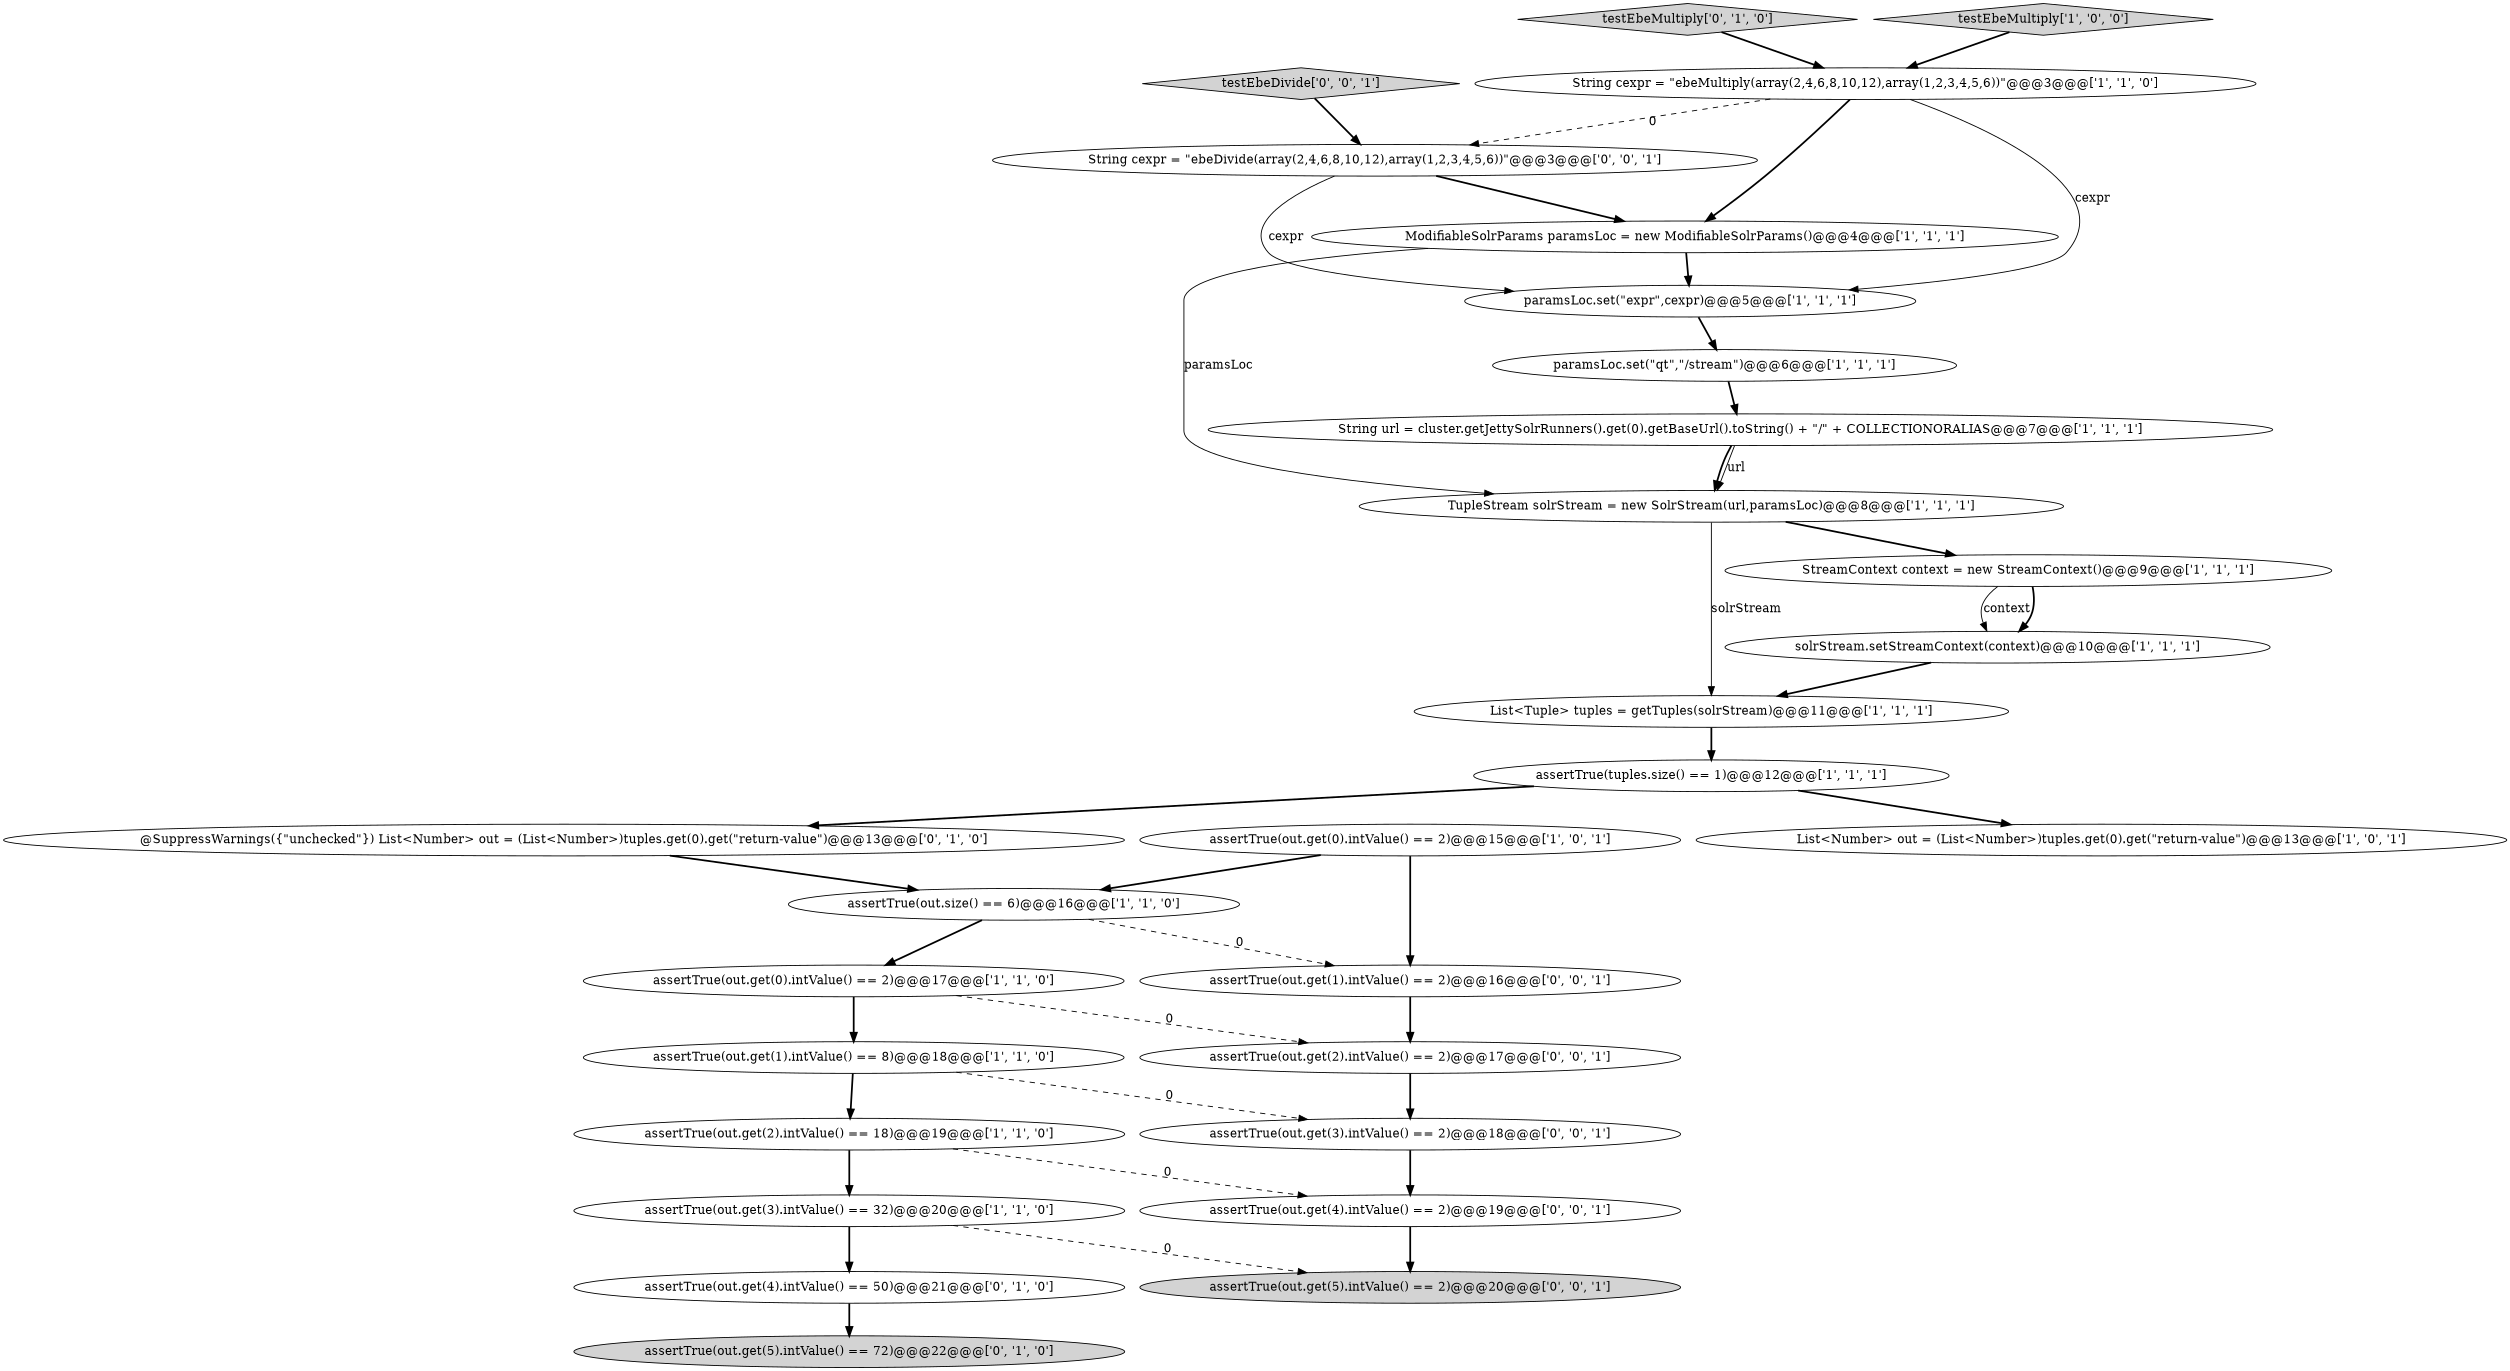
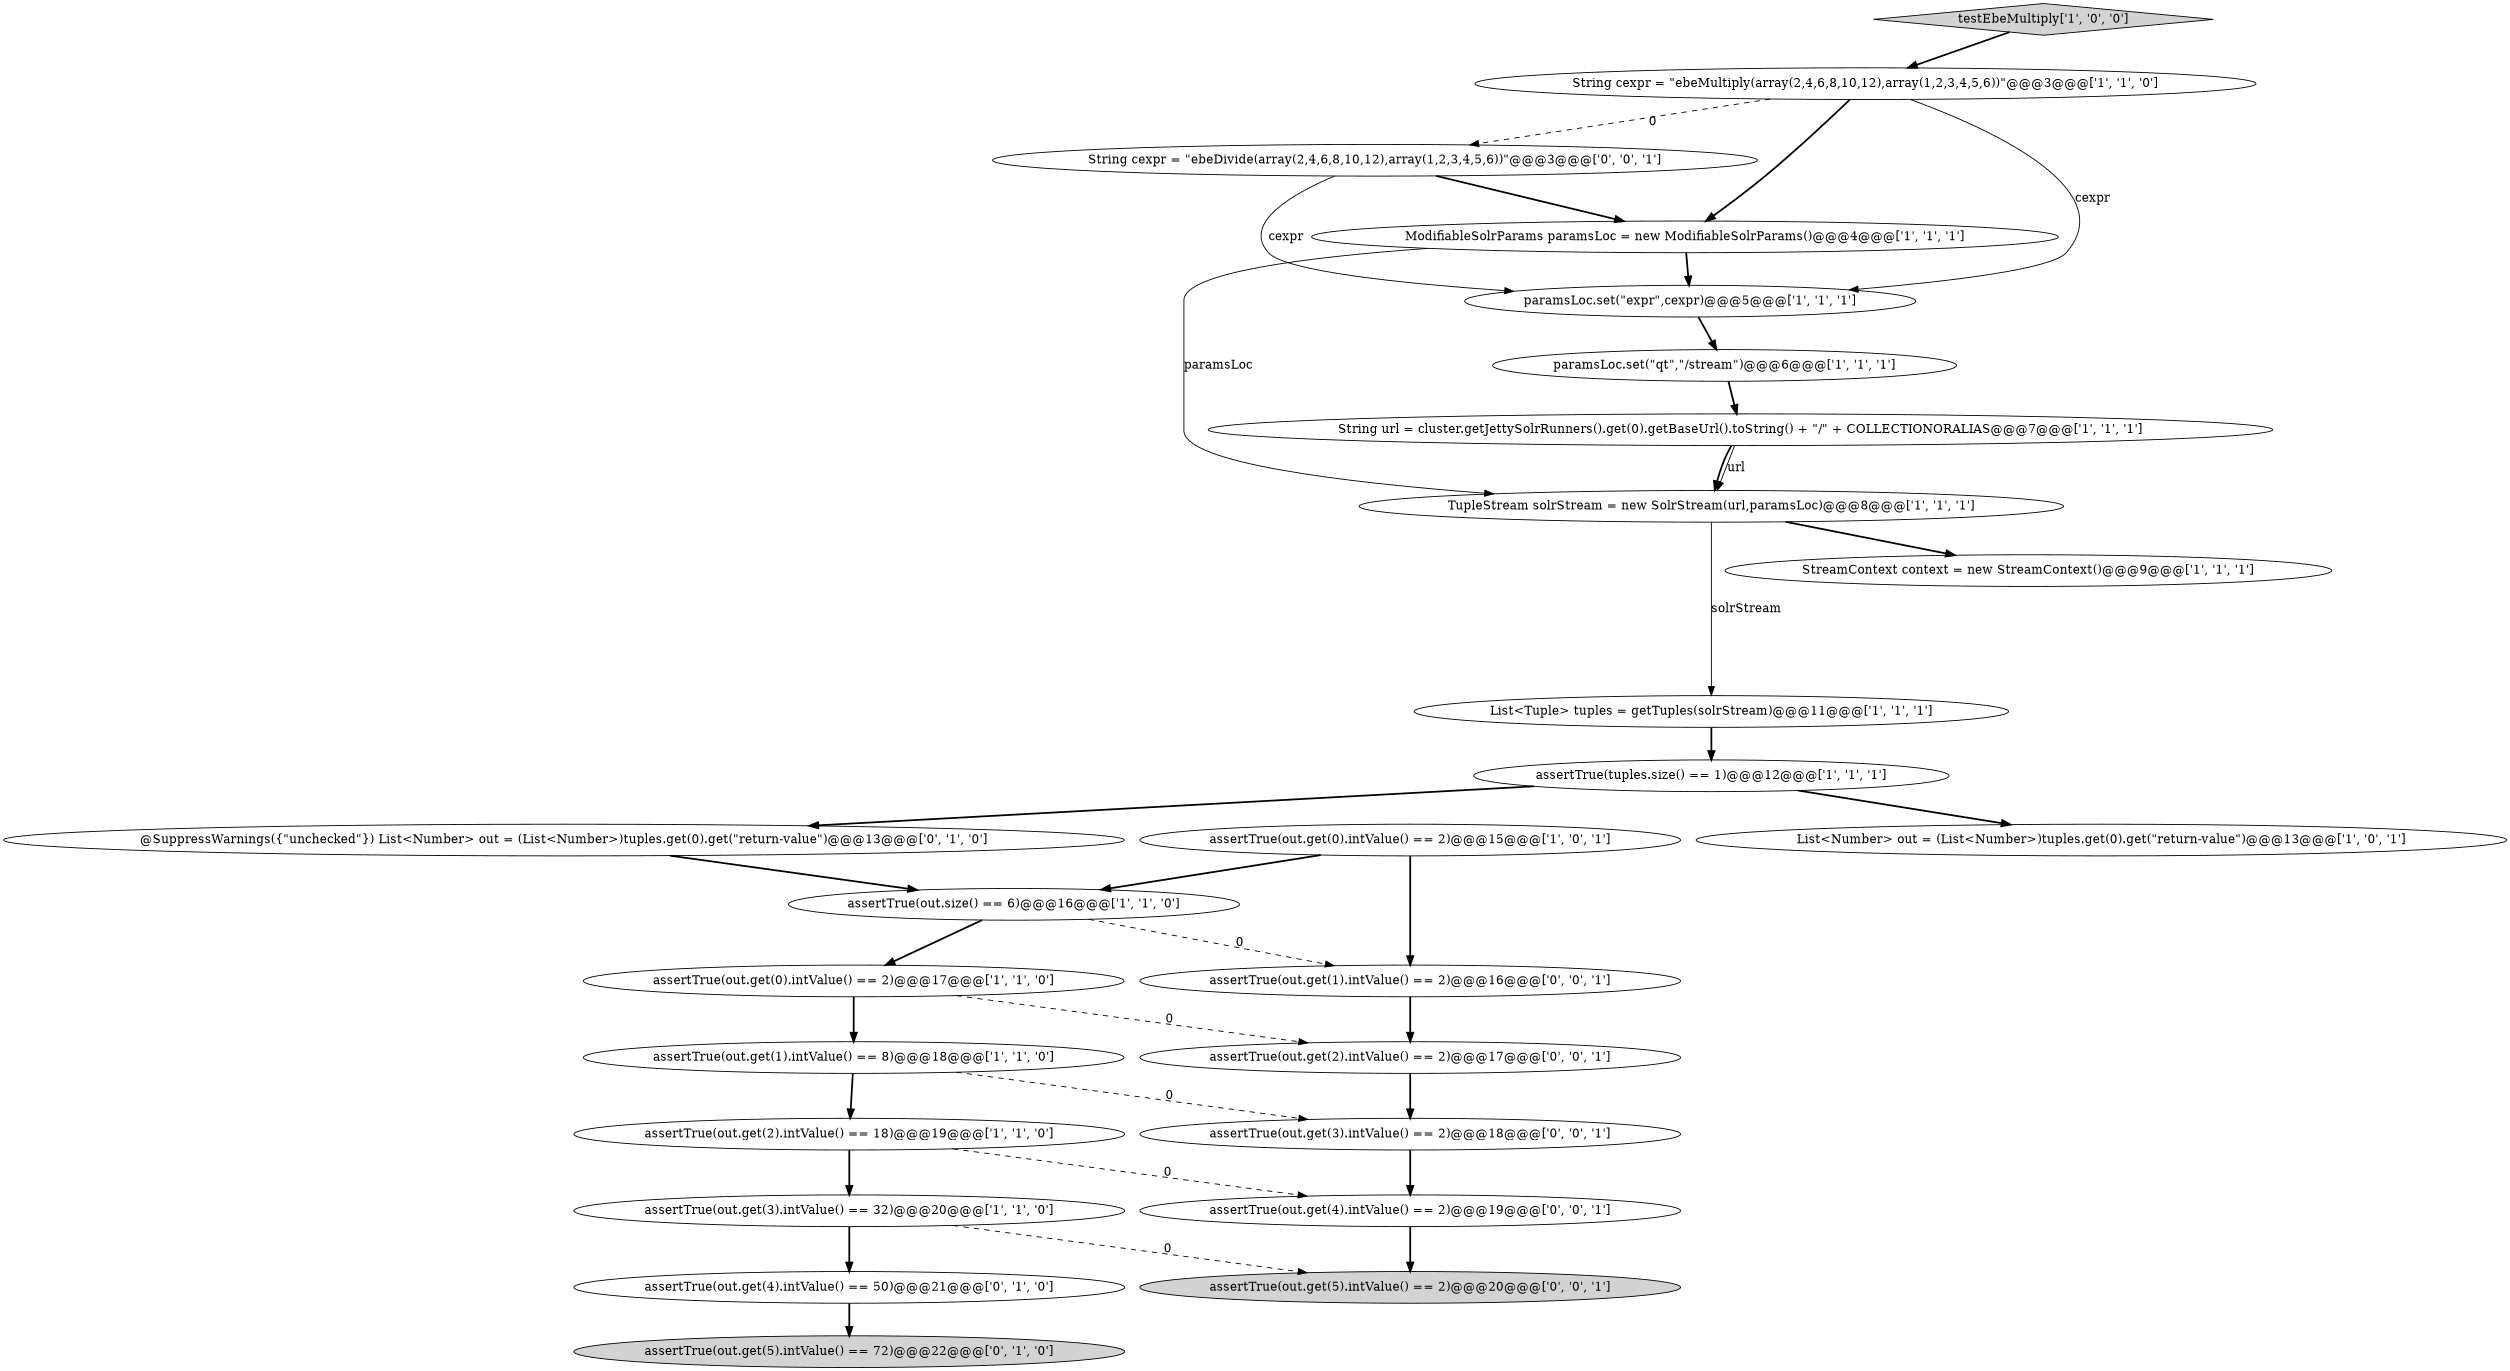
node "testEbeMultiply['0', '1', '0']": removed
node "testEbeDivide['0', '0', '1']": removed
node "solrStream.setStreamContext(context)@@@10@@@['1', '1', '1']": removed
